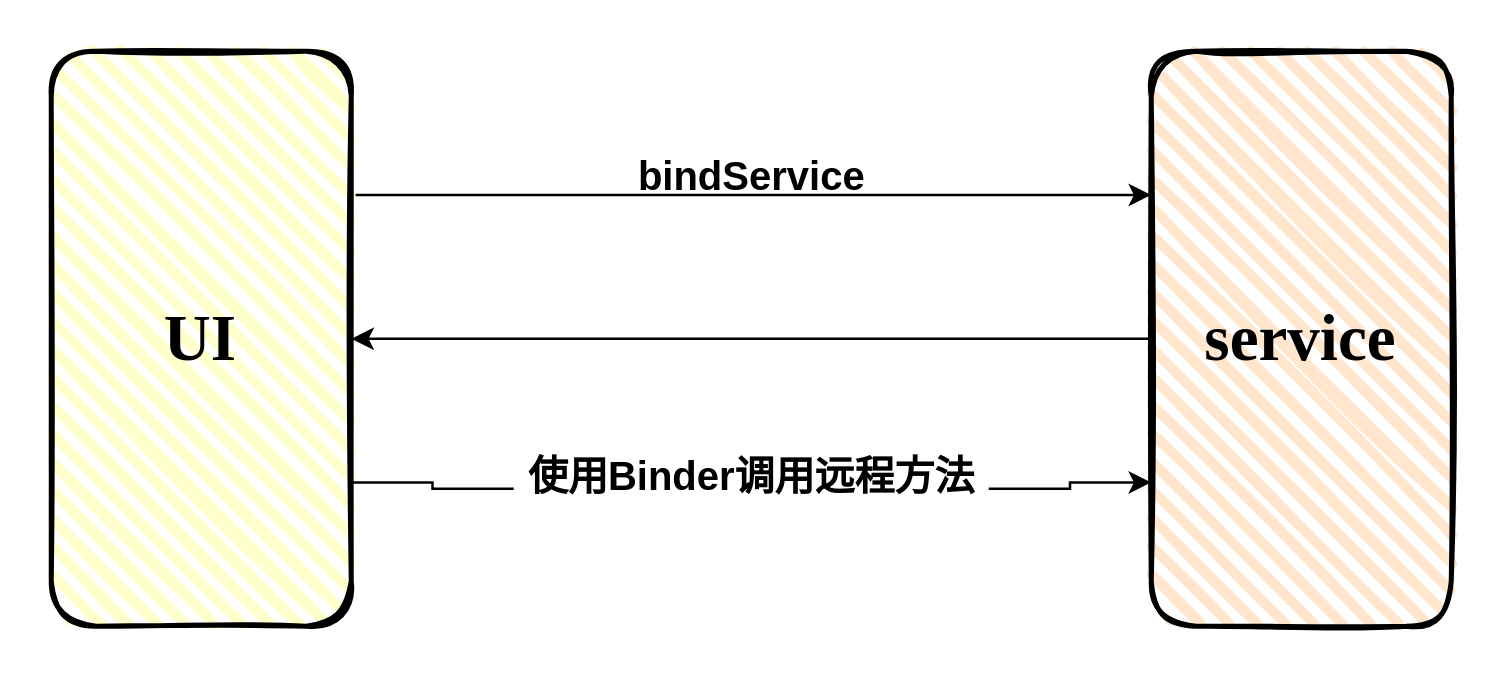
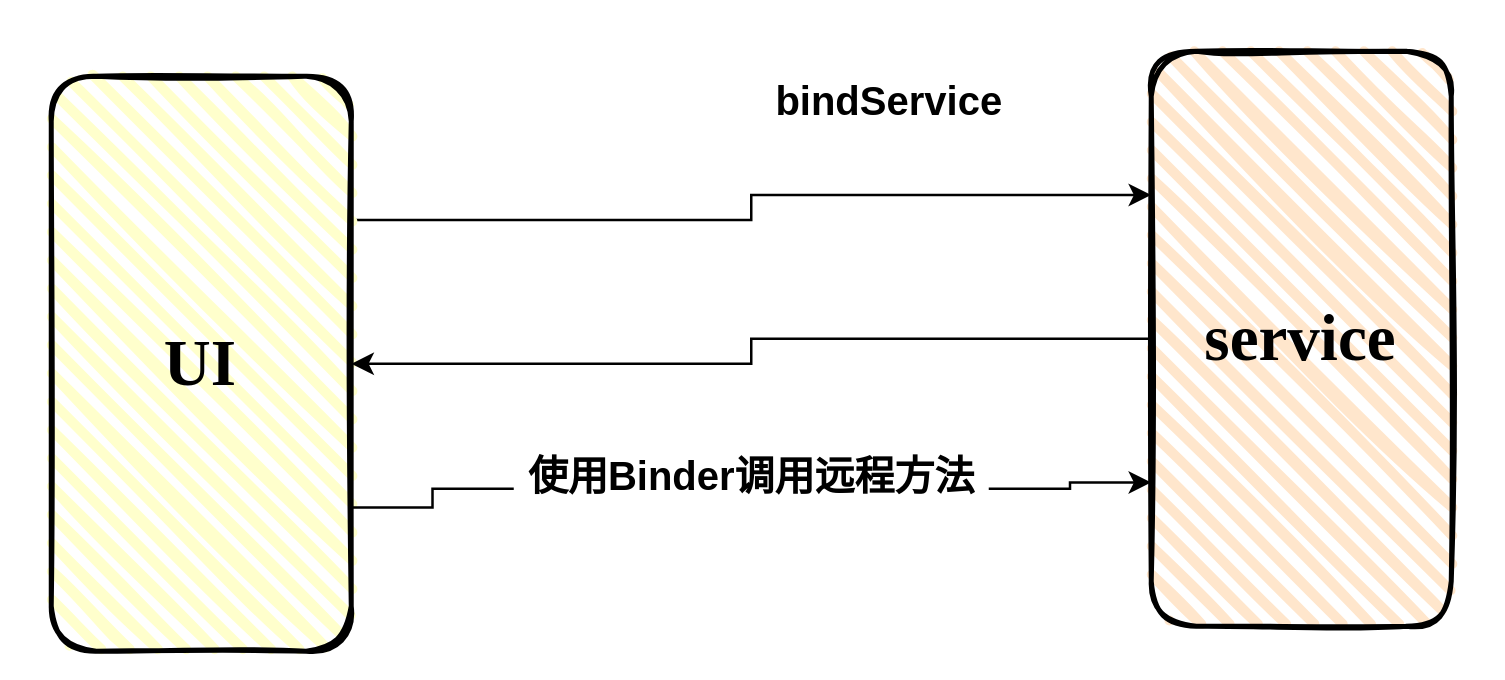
node "bindService": moved (751, 176) -> (889, 101)
node "UI": moved (201, 339) -> (201, 364)
